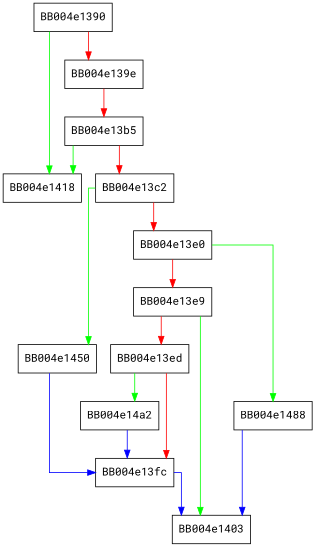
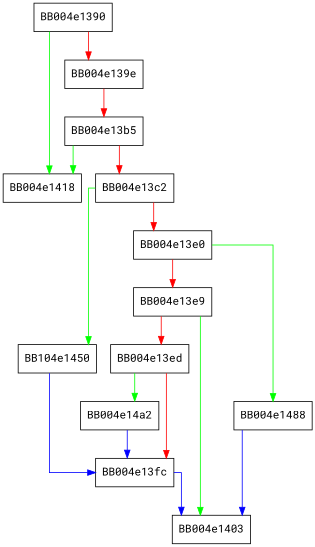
node "BB004e1450": label "BB004e1450" -> "BB104e1450"
